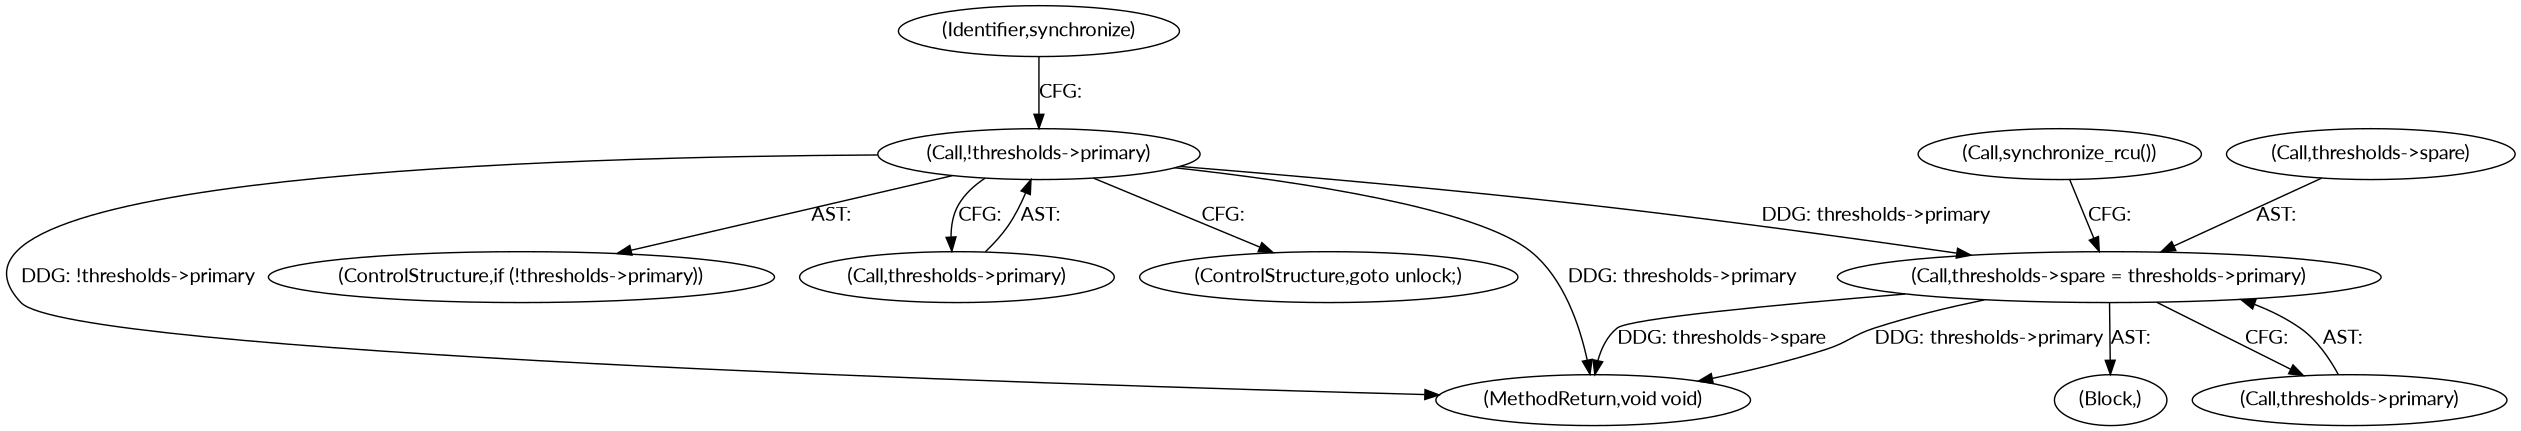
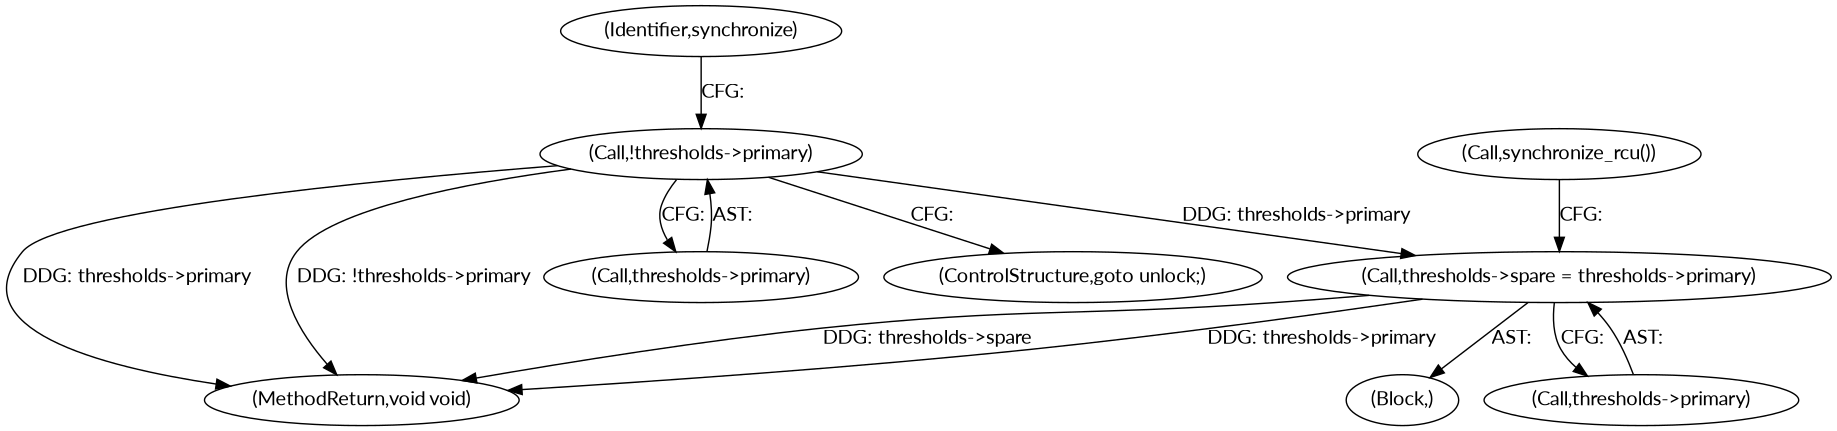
node "(Call,thresholds->spare)": removed
node "(ControlStructure,if (!thresholds->primary))": removed
